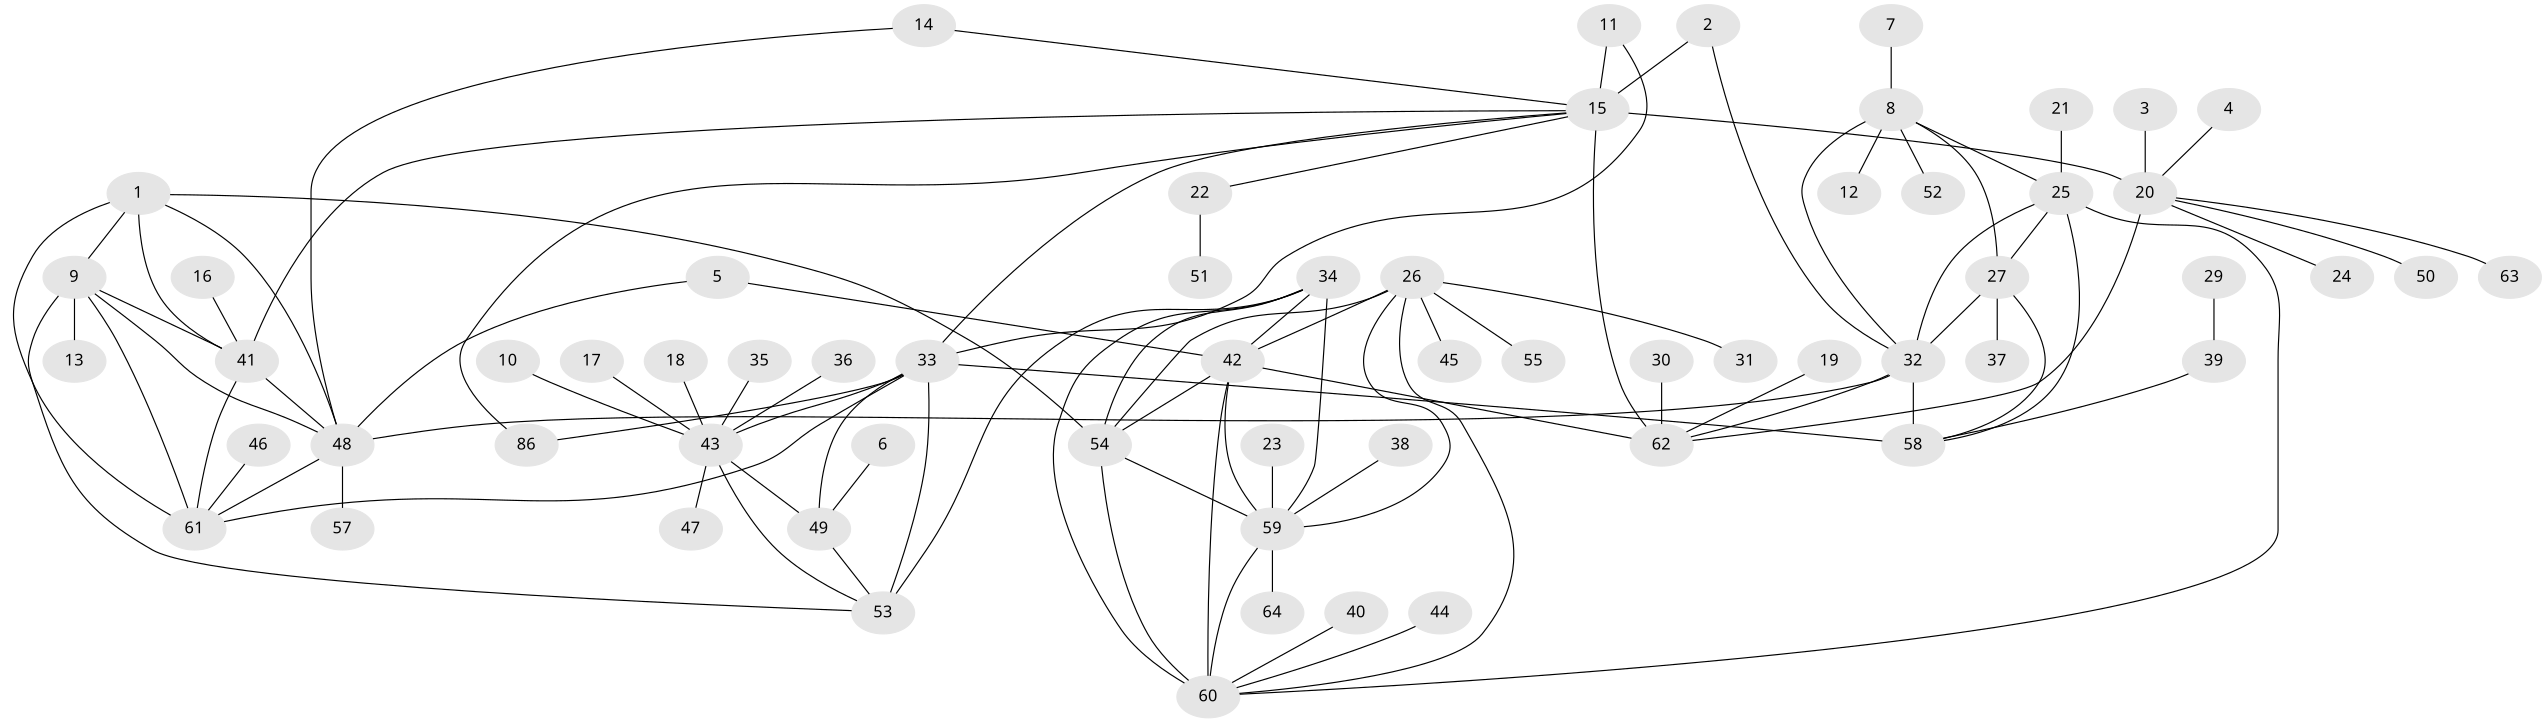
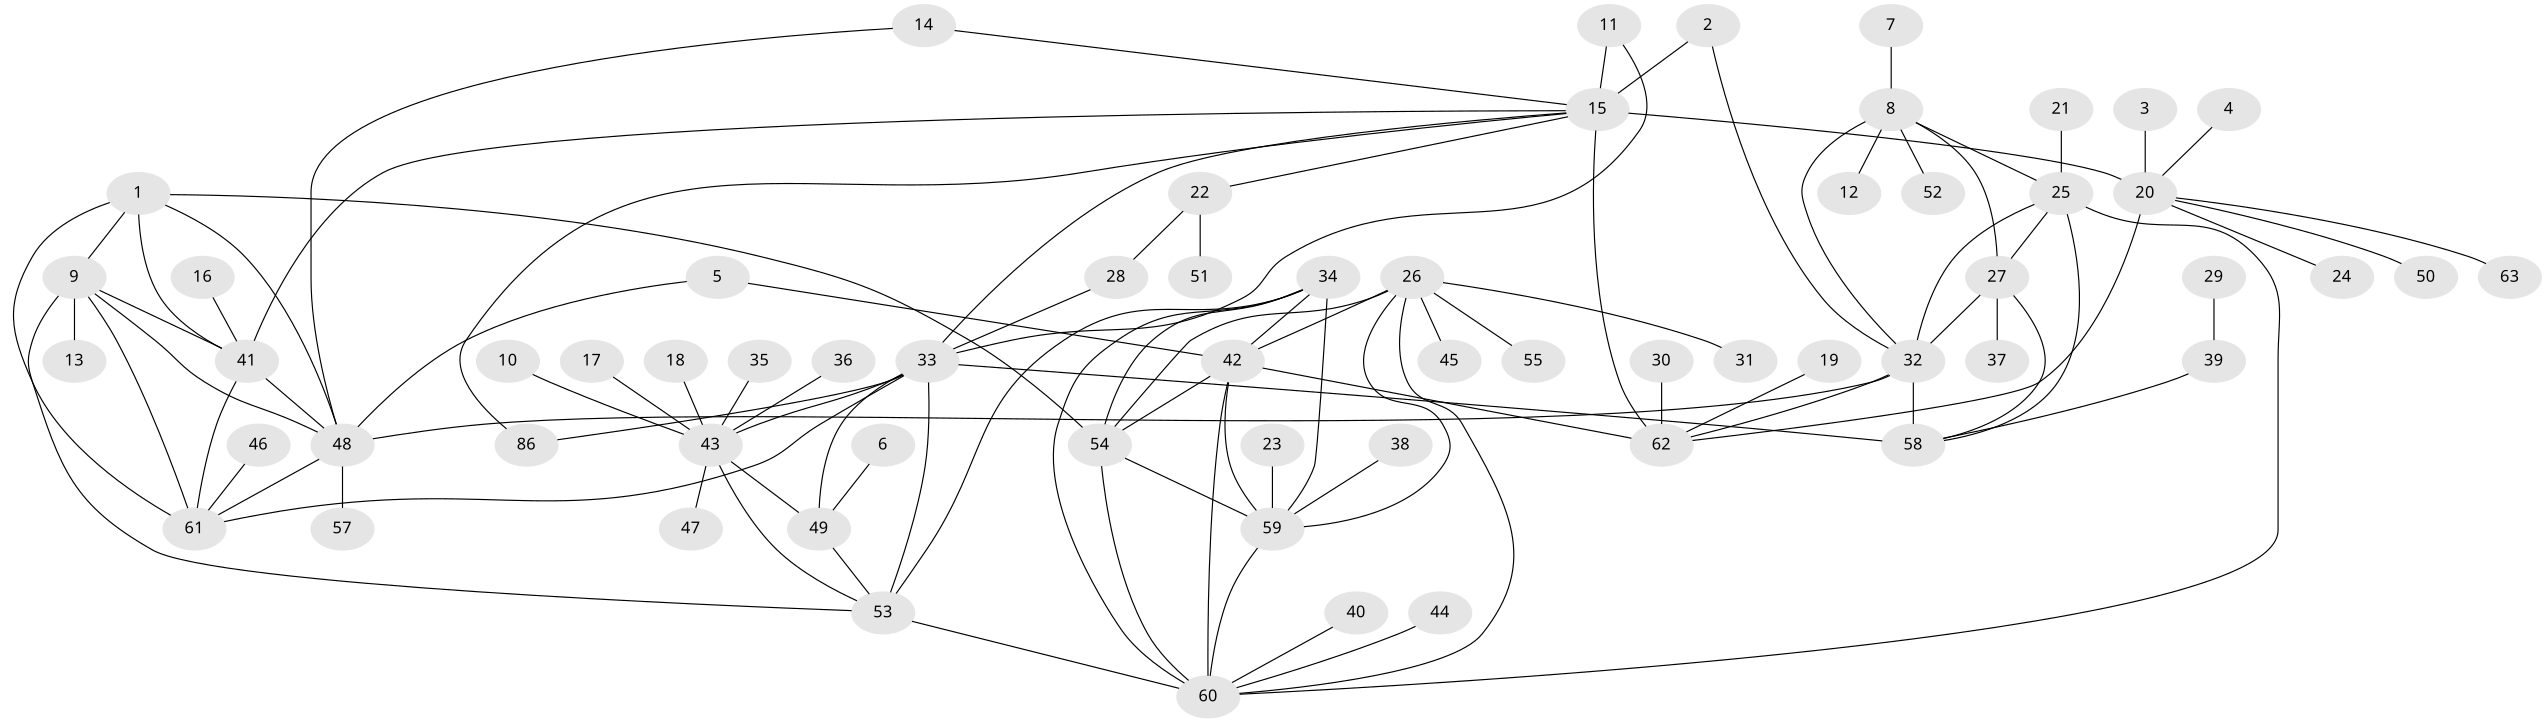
node "28": added
node "64": removed
edge "53" -- "60": added
